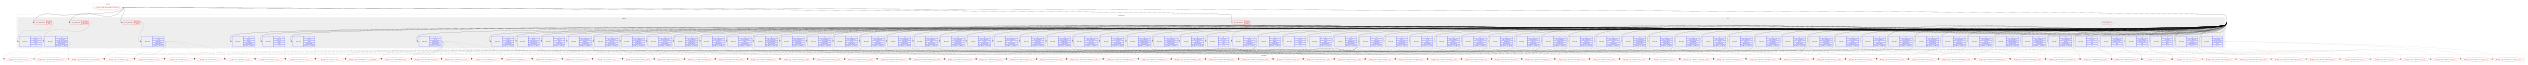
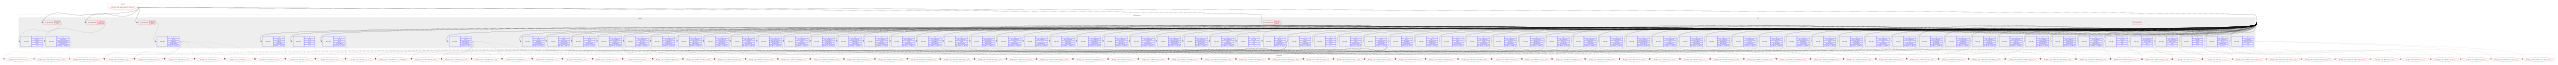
node "portage://dev-qt/qtspeech-6.8.9999": added
